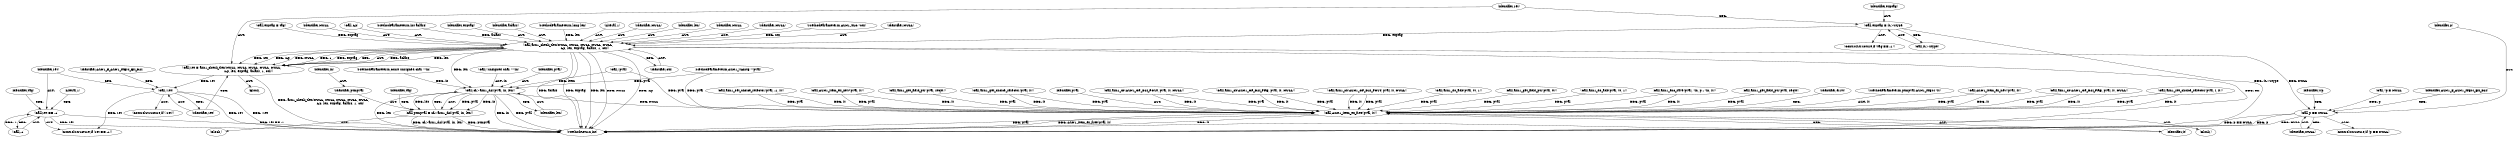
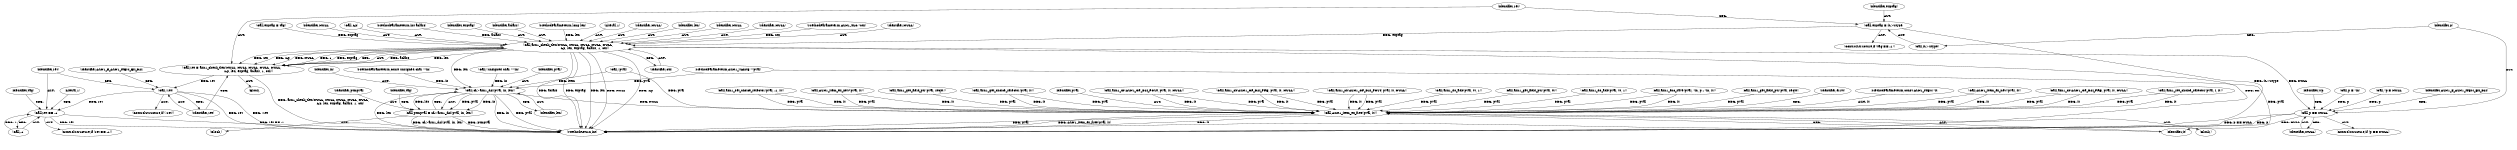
edge "(Call,exptag = it->utype)" -> "(Call,it->utype)": now "(Identifier,p)" -> "(Call,it->utype)"
edge "(Identifier,in)" -> "(Identifier,ptmpval)": now "(Identifier,in)" -> "(Call,cf->asn1_d2i(pval, in, len))"
edge "(Call,(unsigned char **)in)" -> "(Call,cf->asn1_d2i(pval, in, len))": label "AST: in" -> "DDG: in"
node "(MethodParameterIn,ptmpval ASN1_ITEM *it)": label "(MethodParameterIn,ptmpval ASN1_ITEM *it)" -> "(MethodParameterIn,const ASN1_ITEM *it)"
node "(Call,p = *in)": added
edge "(Call,!ret)" -> "(ControlStructure,if (ret == -1))": now "(Call,!ret)" -> "(Call,ret == -1)"
edge "(MethodParameterIn,ASN1_VALUE **pval)" -> "(Call,ASN1_item_ex_free(pval, it))": now "(MethodParameterIn,ASN1_VALUE **pval)" -> "(Identifier,it)"
edge "(Call,p == NULL)" -> "(ControlStructure,if (p == NULL))": label "ASN: " -> "AST: "
